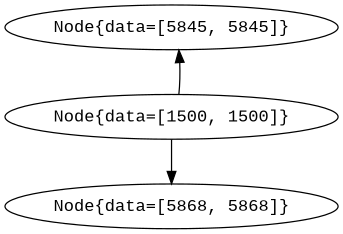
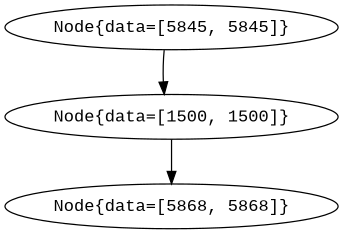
edge "Node{data=[1500, 1500]}" -> "Node{data=[5845, 5845]}": reversed
